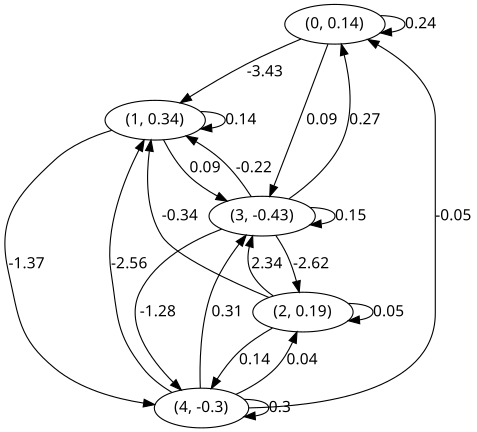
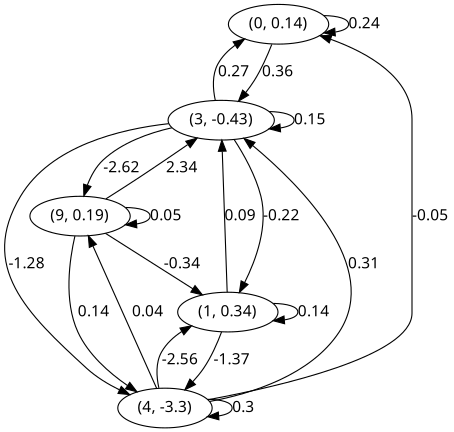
edge "(0, 0.14)" -> "(1, 0.34)": removed, label "-3.43"
edge "(0, 0.14)" -> "(3, -0.43)": label "0.09" -> "0.36"
node "(2, 0.19)": label "(2, 0.19)" -> "(9, 0.19)"
node "(4, -0.3)": label "(4, -0.3)" -> "(4, -3.3)"
